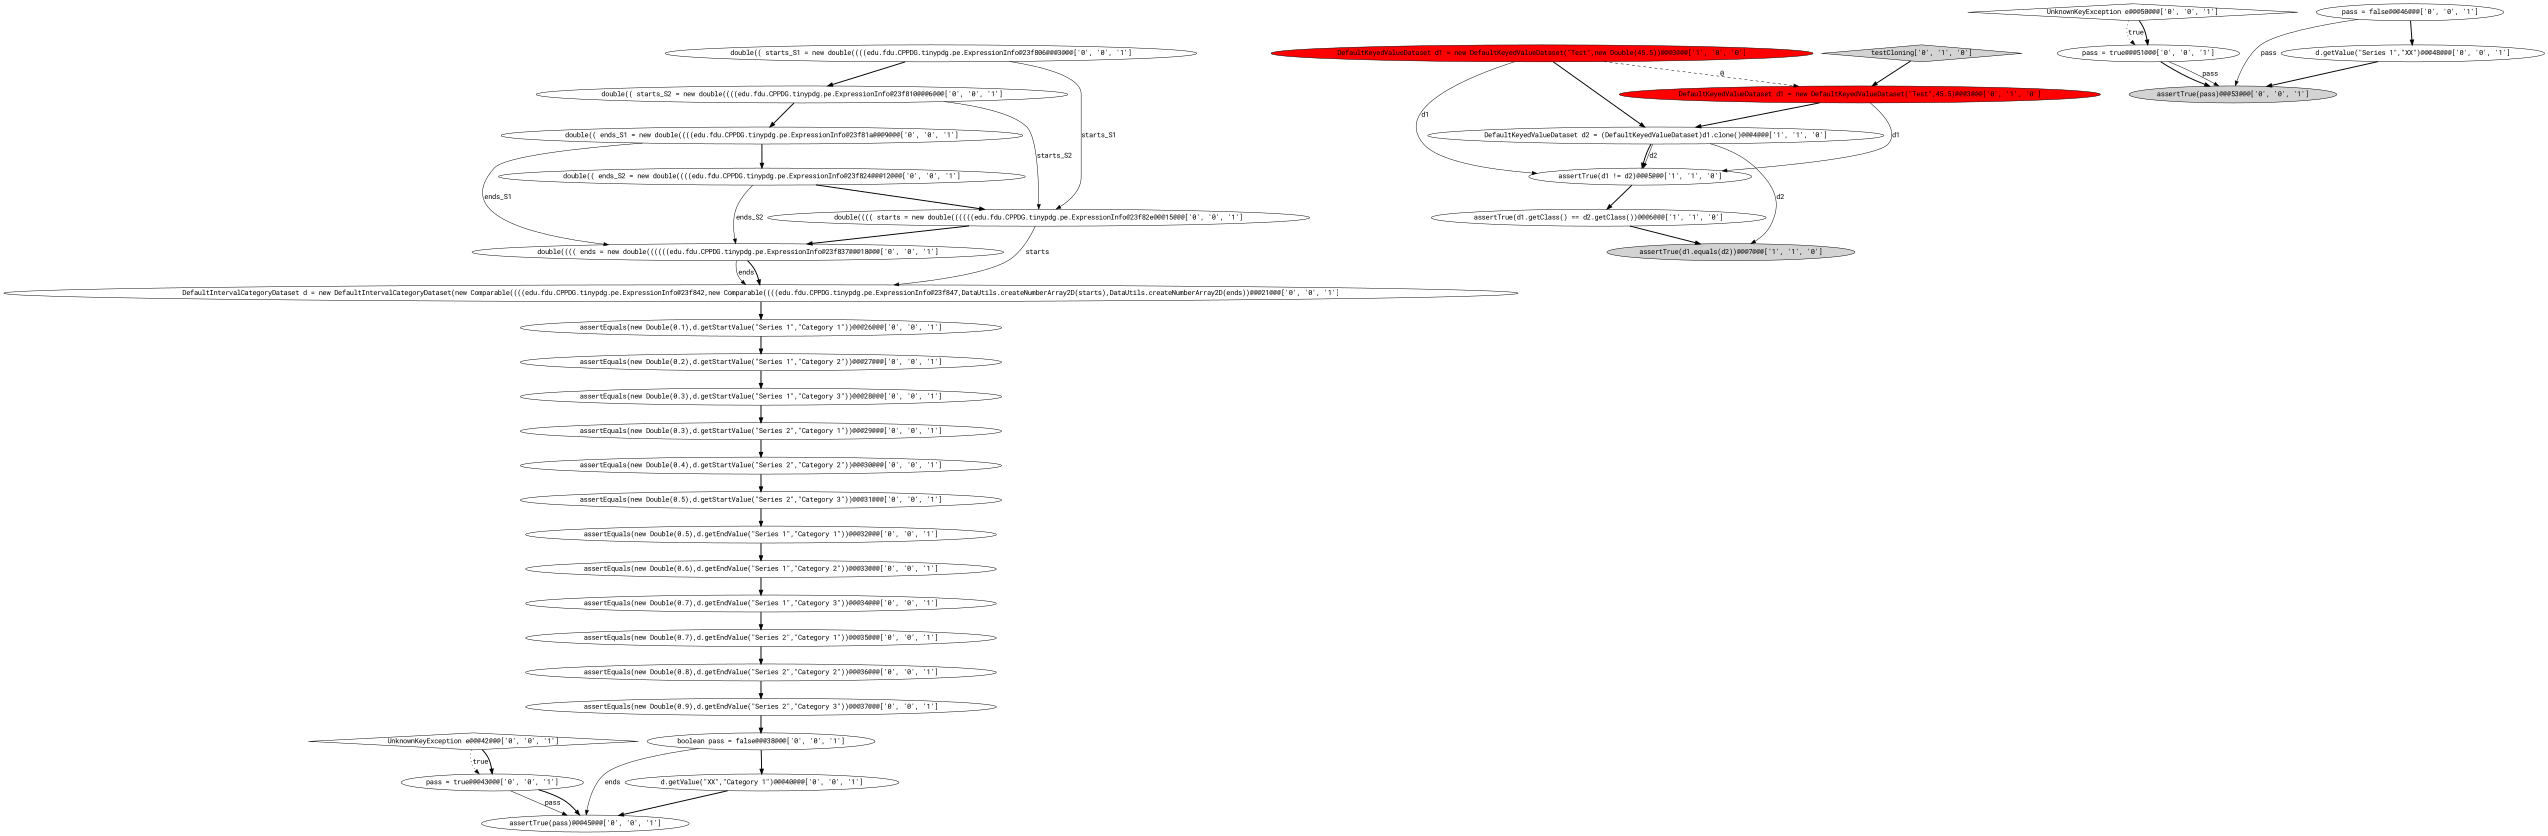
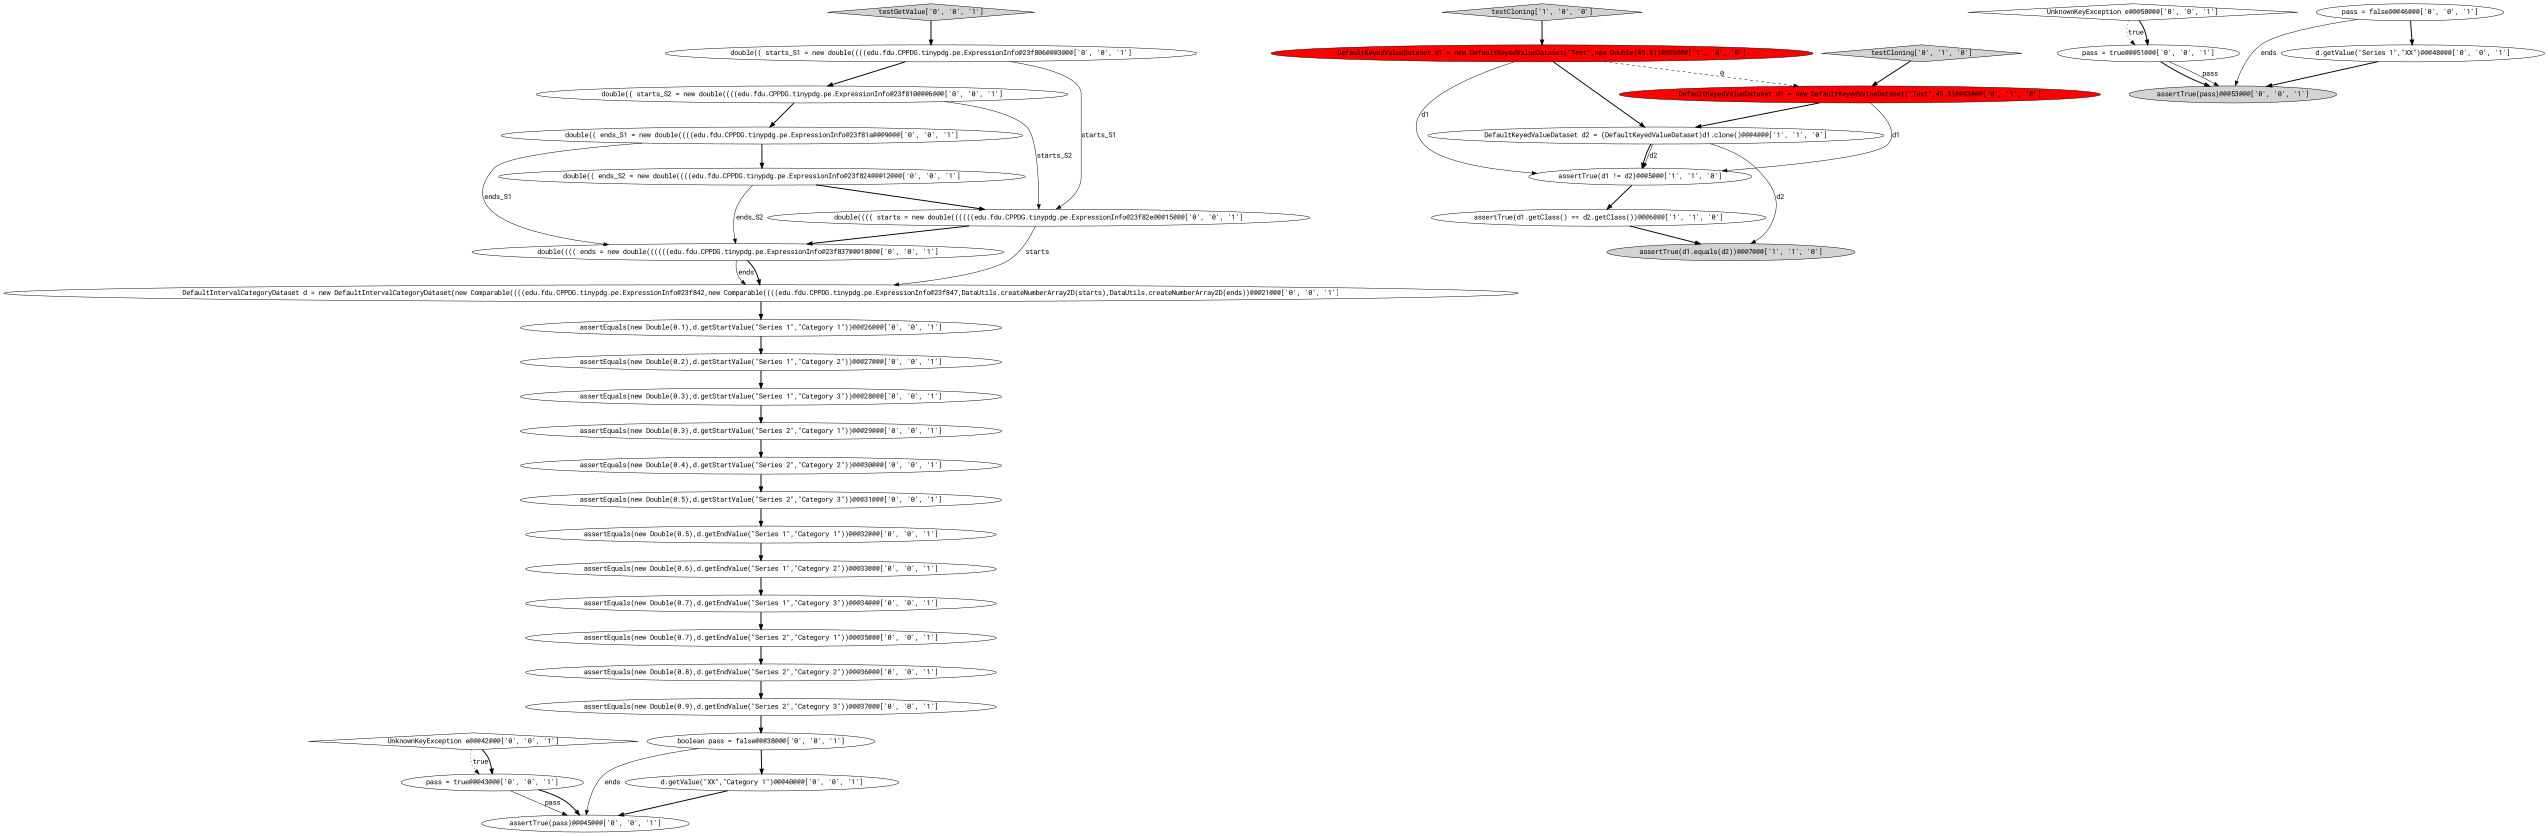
node "testGetValue['0', '0', '1']": added
node "testCloning['1', '0', '0']": added
edge "pass = false@@@46@@@['0', '0', '1']" -> "assertTrue(pass)@@@53@@@['0', '0', '1']": label "pass" -> "ends"
